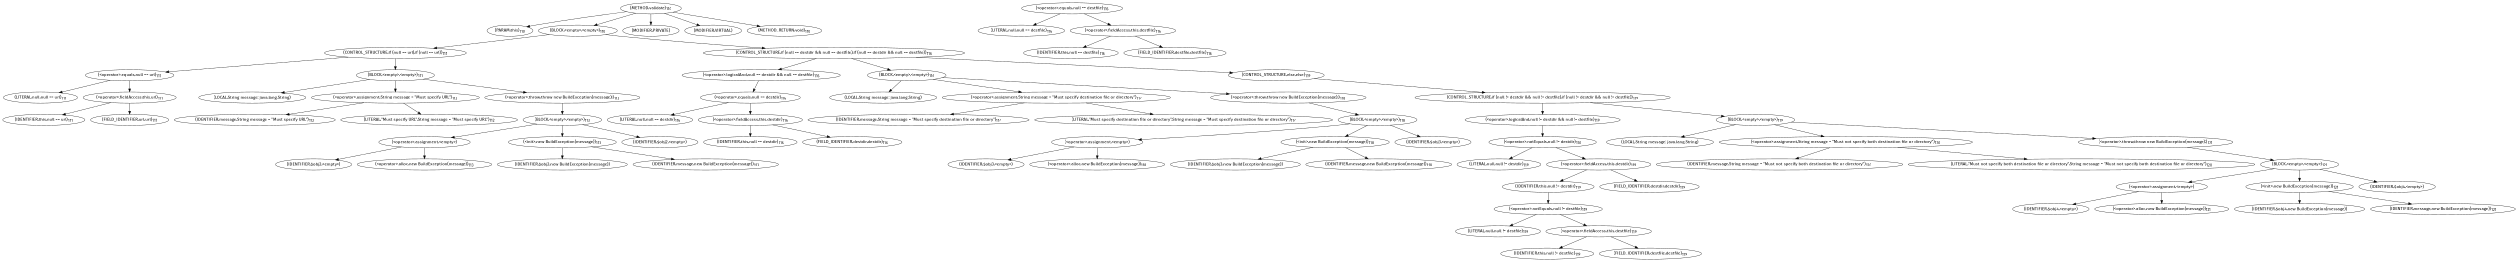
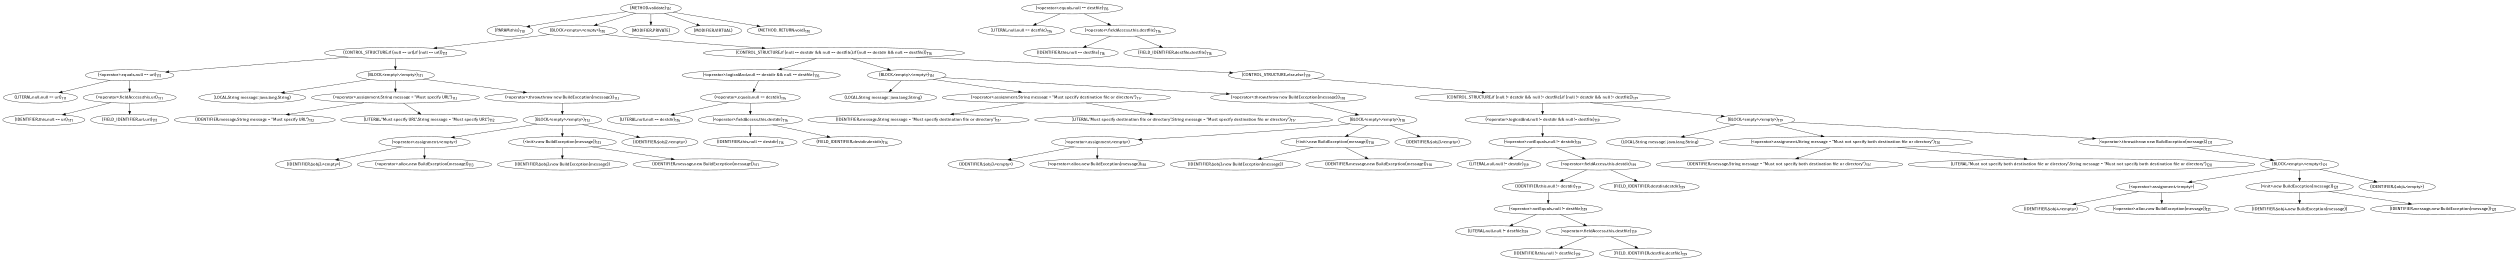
node "(<operator>.notEquals,null != destdir)": text "110" -> "119"
